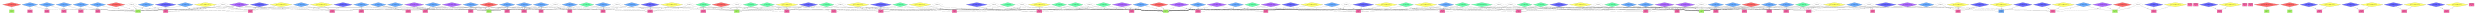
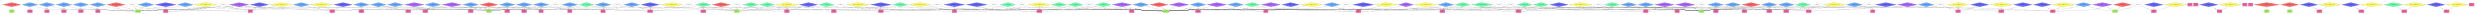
node "in_phase(post_generals) >156<": added
node "*on_same_paper >74<": fillcolor #66ffaa -> #aa66ff
node "in_phase(post_quals) >165<": fillcolor #6666ff -> #66ffaa
node "*student person200 >9<": fillcolor #66aaff -> #ff66aa
